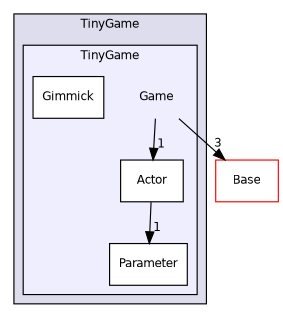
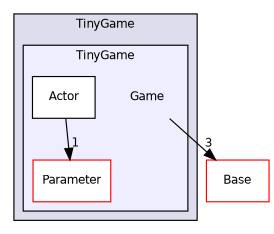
node "Gimmick": removed
edge "Game" -> "Actor": removed
node "Parameter": color black -> red
